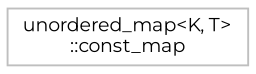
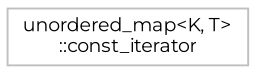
node "unordered_map<K, T> ::const_map": label "unordered_map<K, T> ::const_map" -> "unordered_map<K, T> ::const_iterator"
